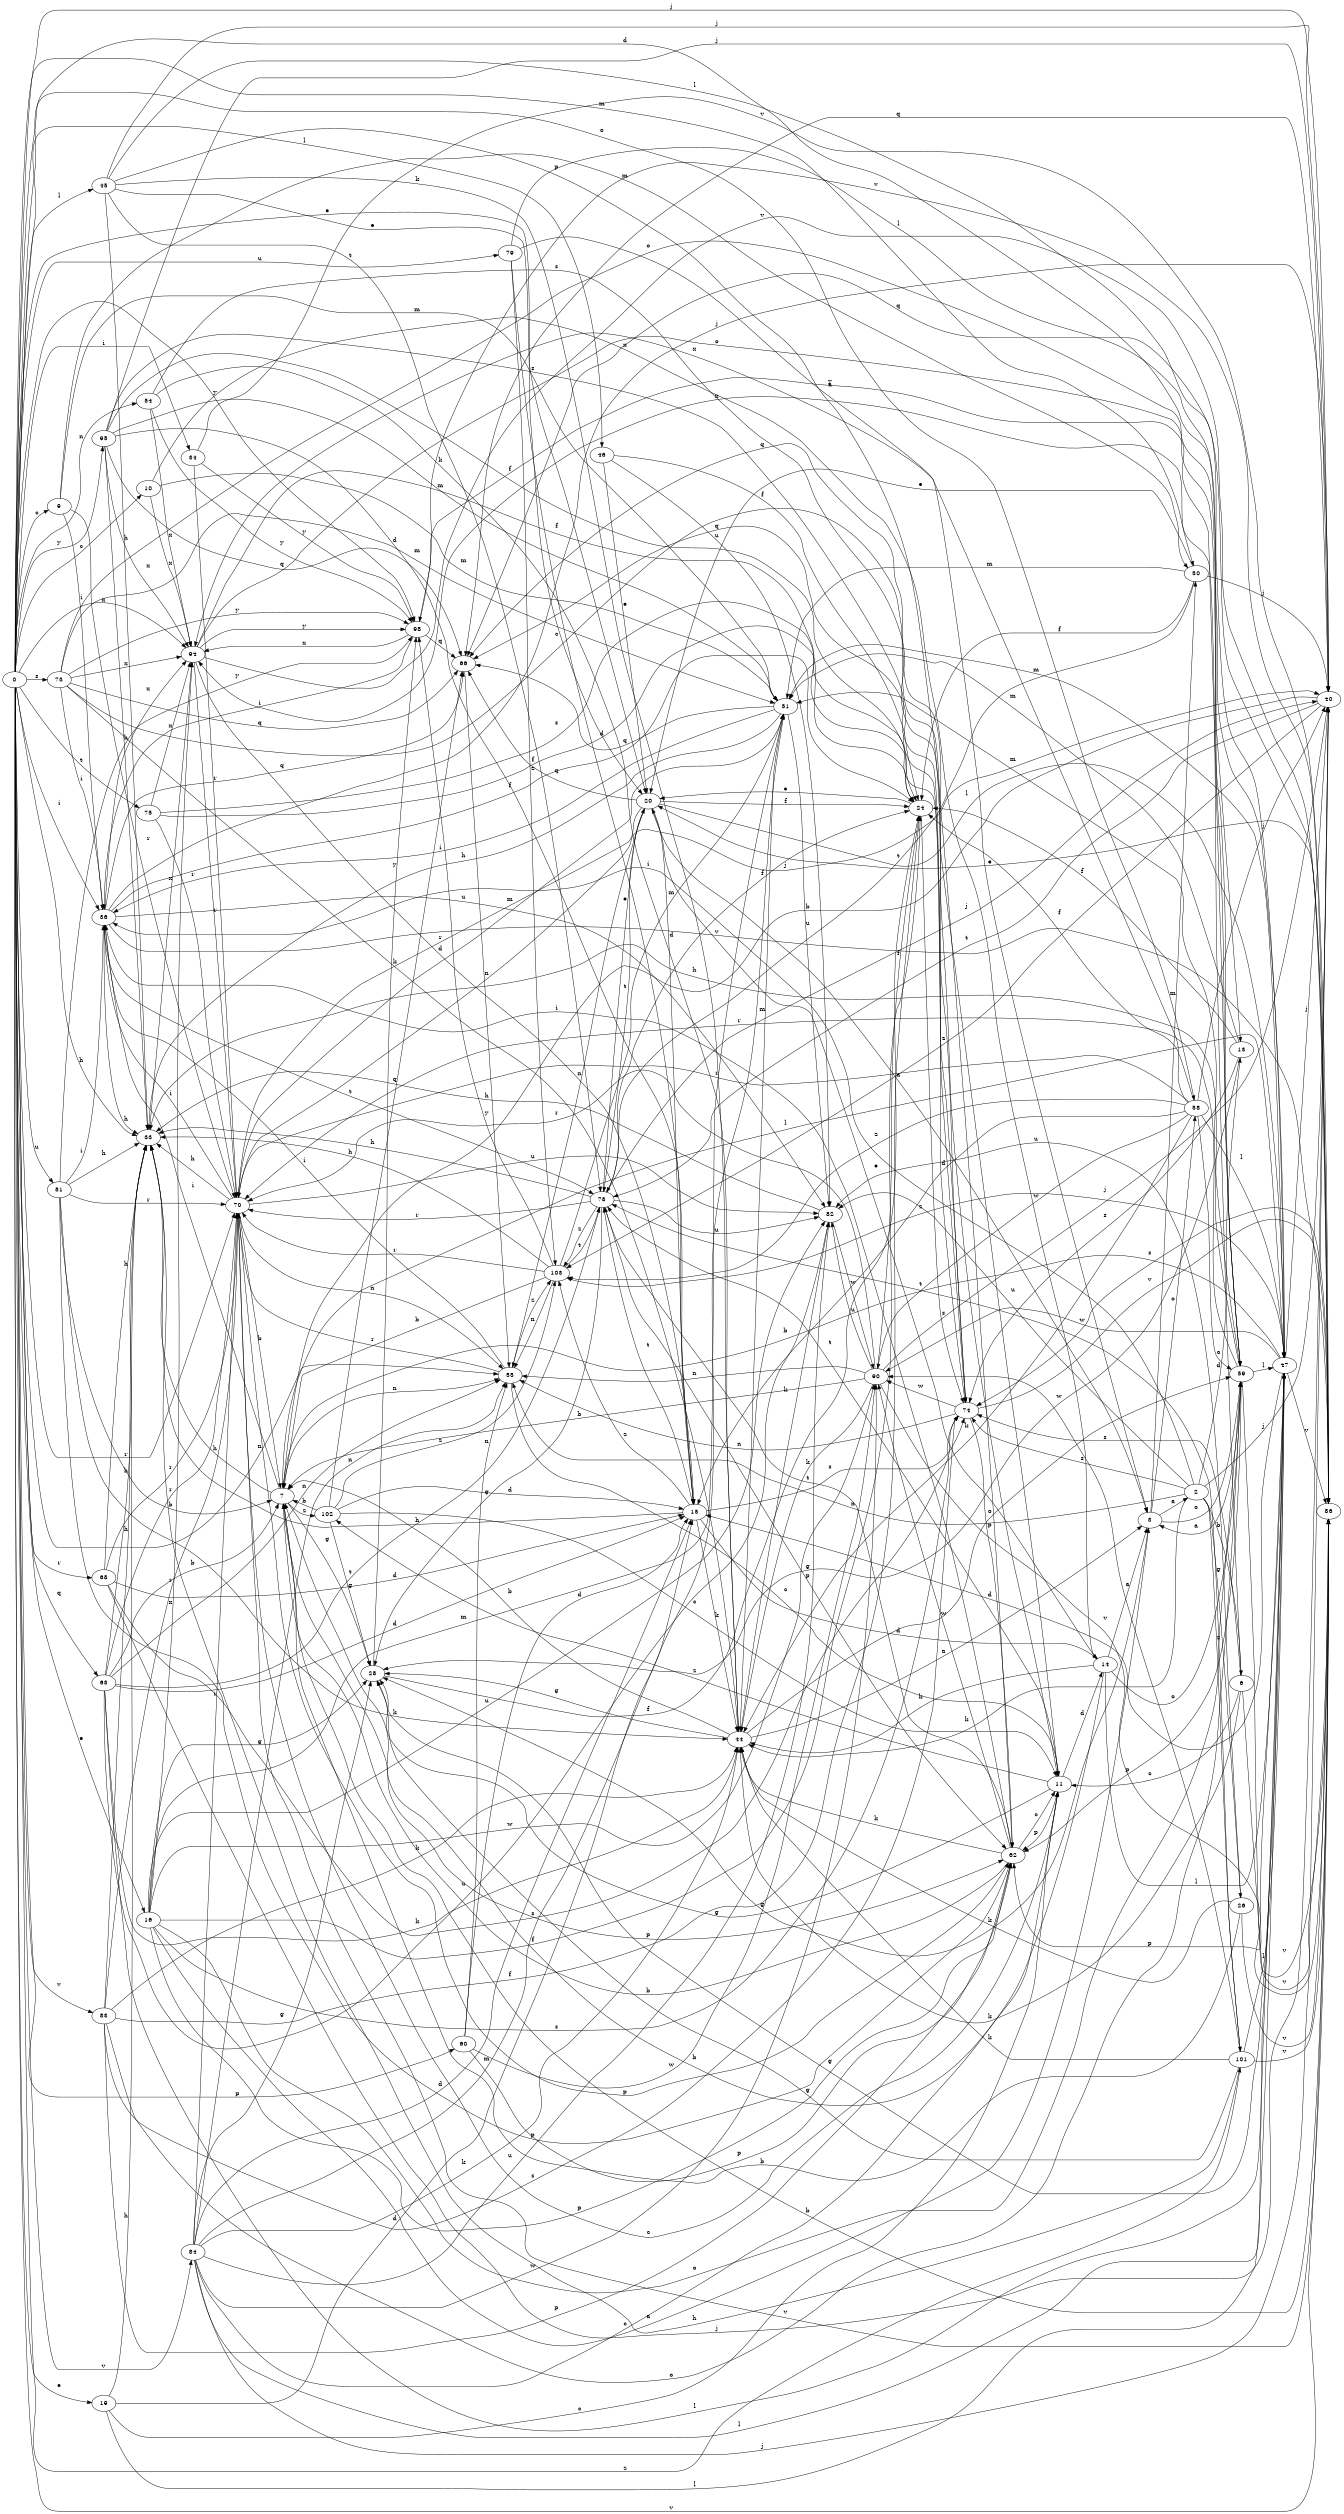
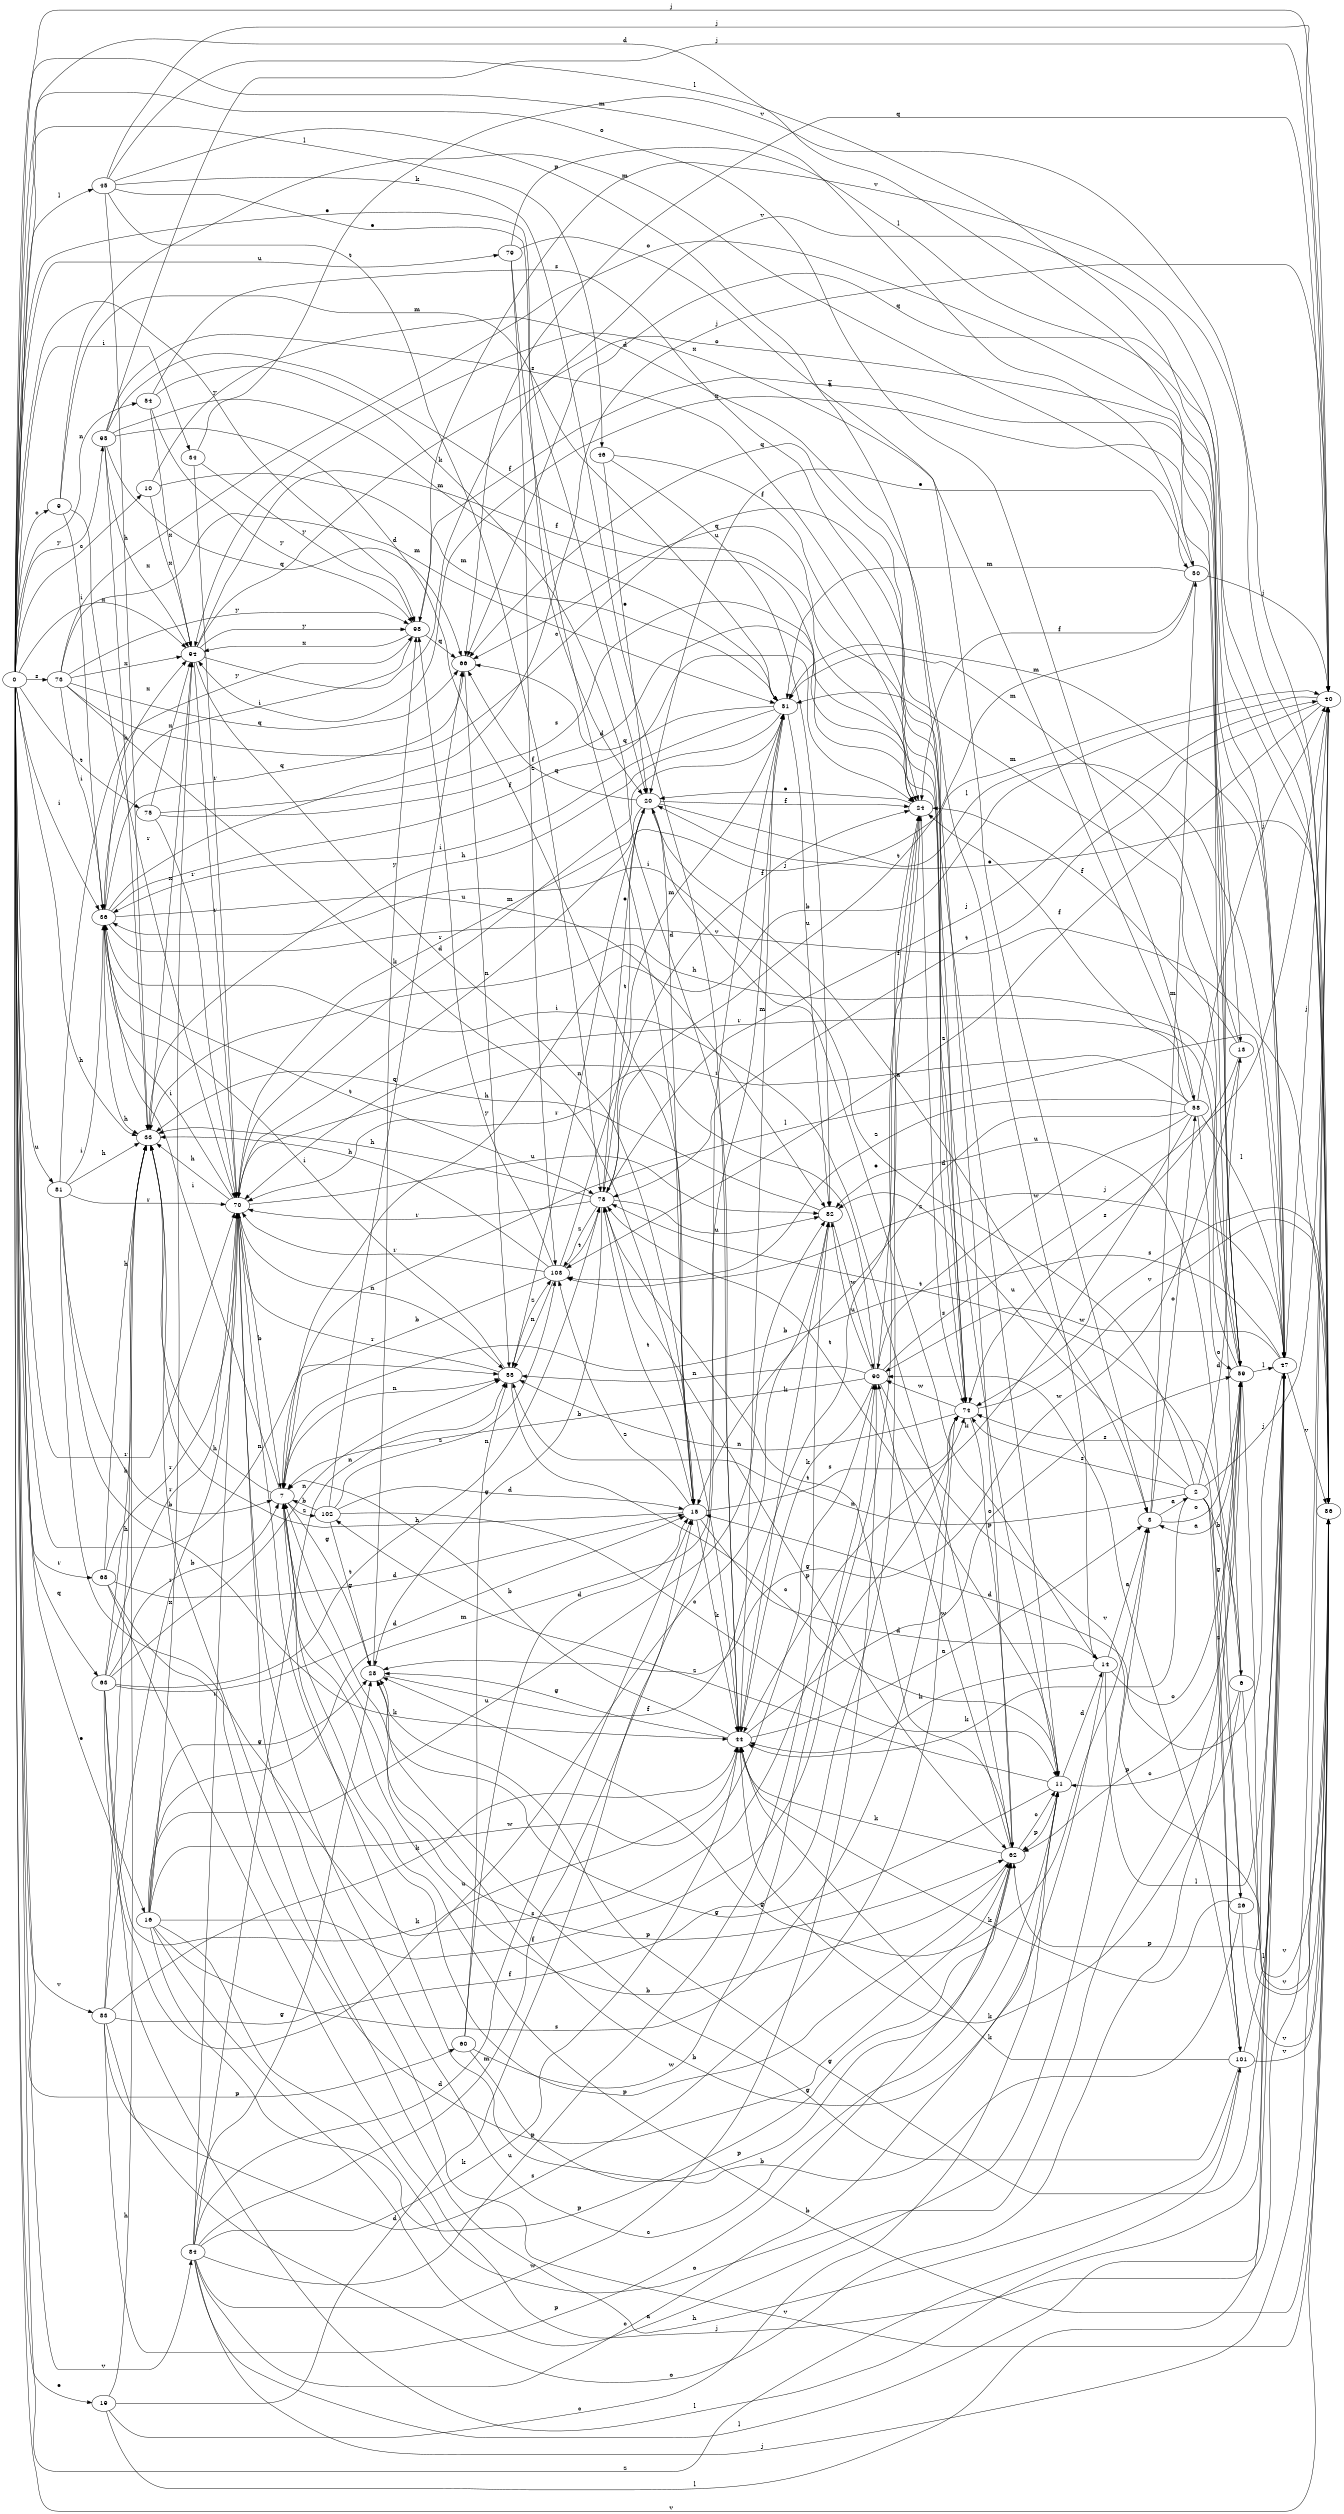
edge "10" -> "14": label "x" -> "d"
